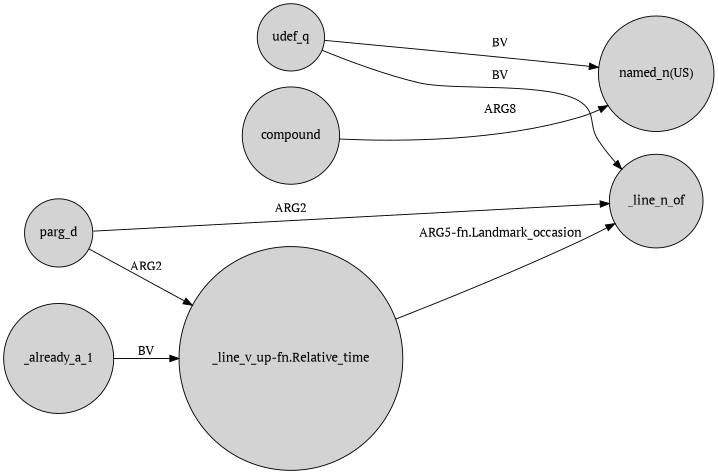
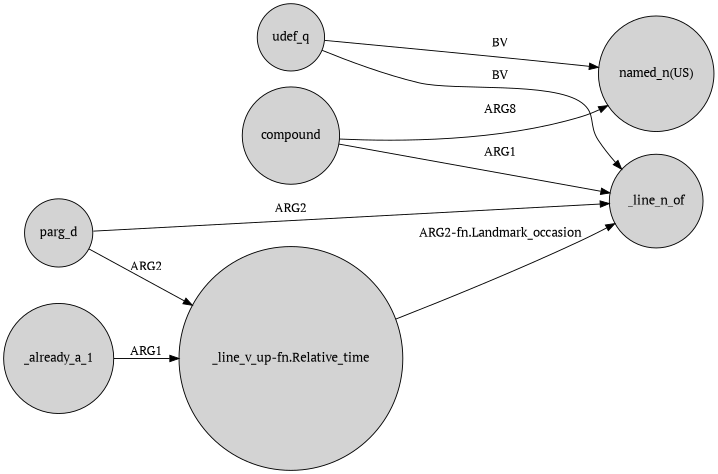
edge "compound" -> "_line_n_of": added, label "ARG1"
edge "_line_v_up-fn.Relative_time" -> "_line_n_of": label "ARG5-fn.Landmark_occasion" -> "ARG2-fn.Landmark_occasion"
edge "_already_a_1" -> "_line_v_up-fn.Relative_time": label "BV" -> "ARG1"
